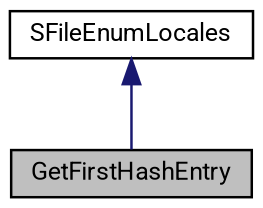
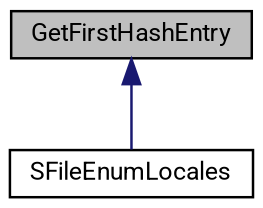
edge "GetFirstHashEntry" -> "SFileEnumLocales": reversed
